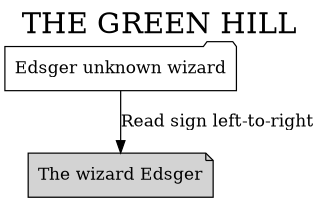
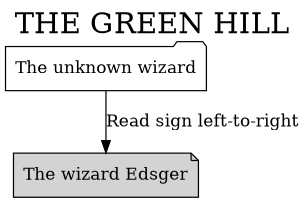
node "Edsger unknown wizard": label "Edsger unknown wizard" -> "The unknown wizard"
